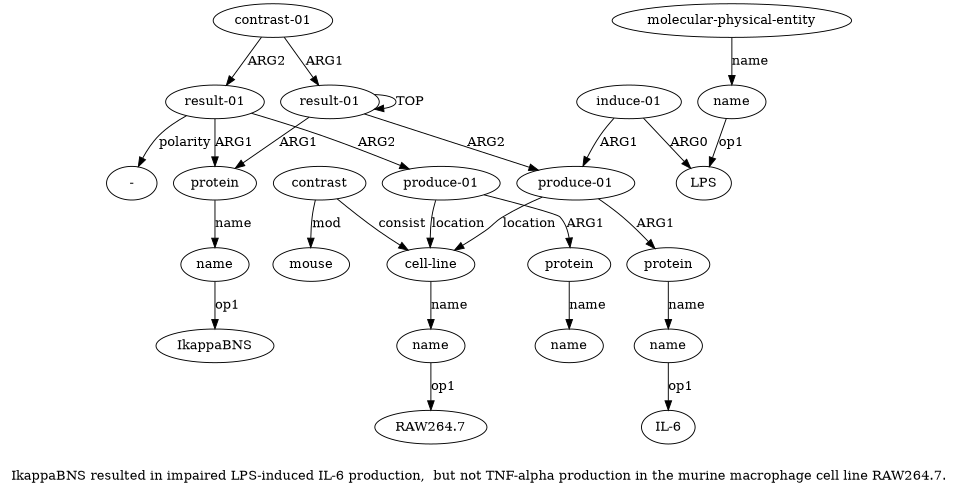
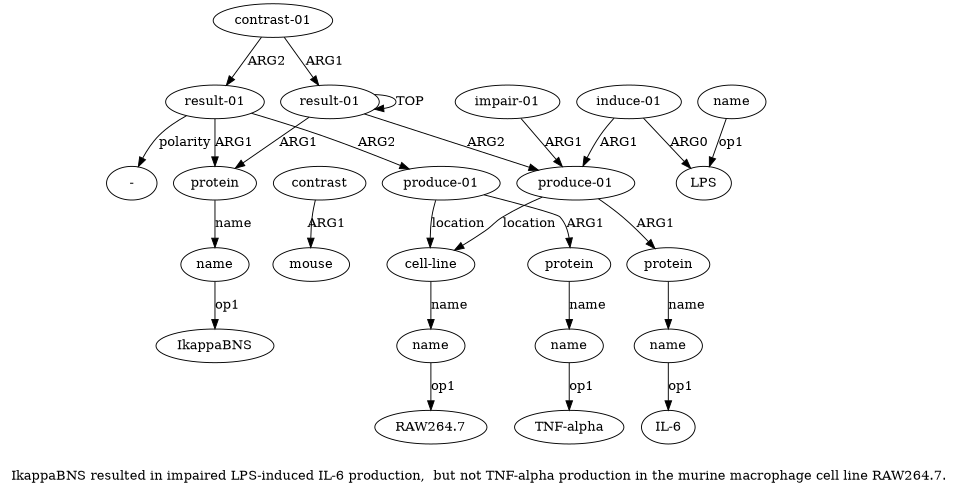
node "molecular-physical-entity": removed
node "impair-01": added
edge "contrast" -> "cell-line": removed, label "consist"
edge "contrast" -> "mouse": label "mod" -> "ARG1"
node "TNF-alpha": added
